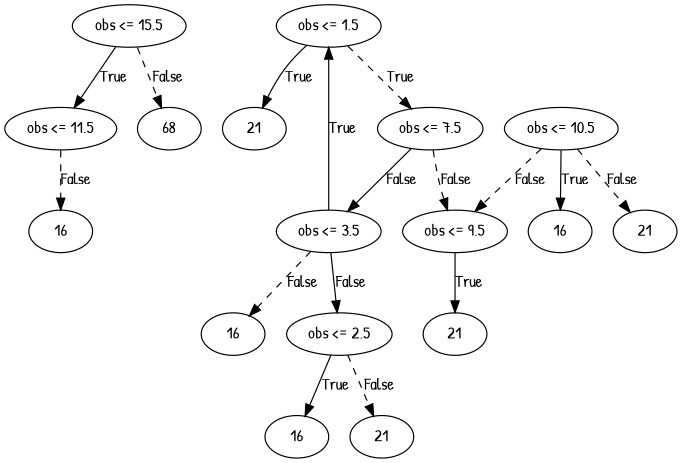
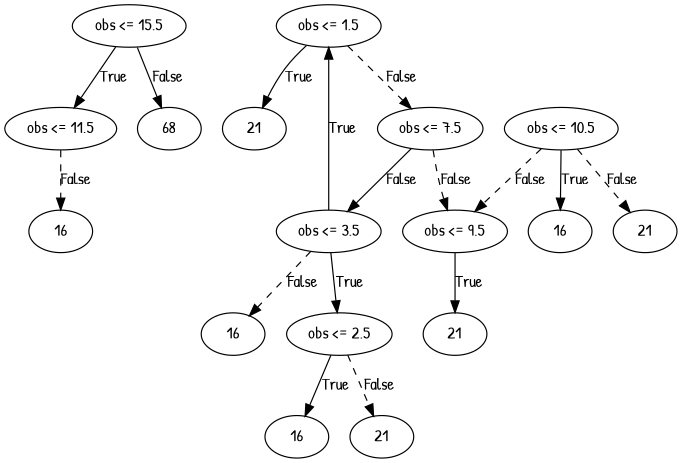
edge "obs <= 15.5" -> "68": style dashed -> solid
edge "obs <= 1.5" -> "obs <= 7.5": label "True" -> "False"
edge "obs <= 3.5" -> "obs <= 2.5": label "False" -> "True"
